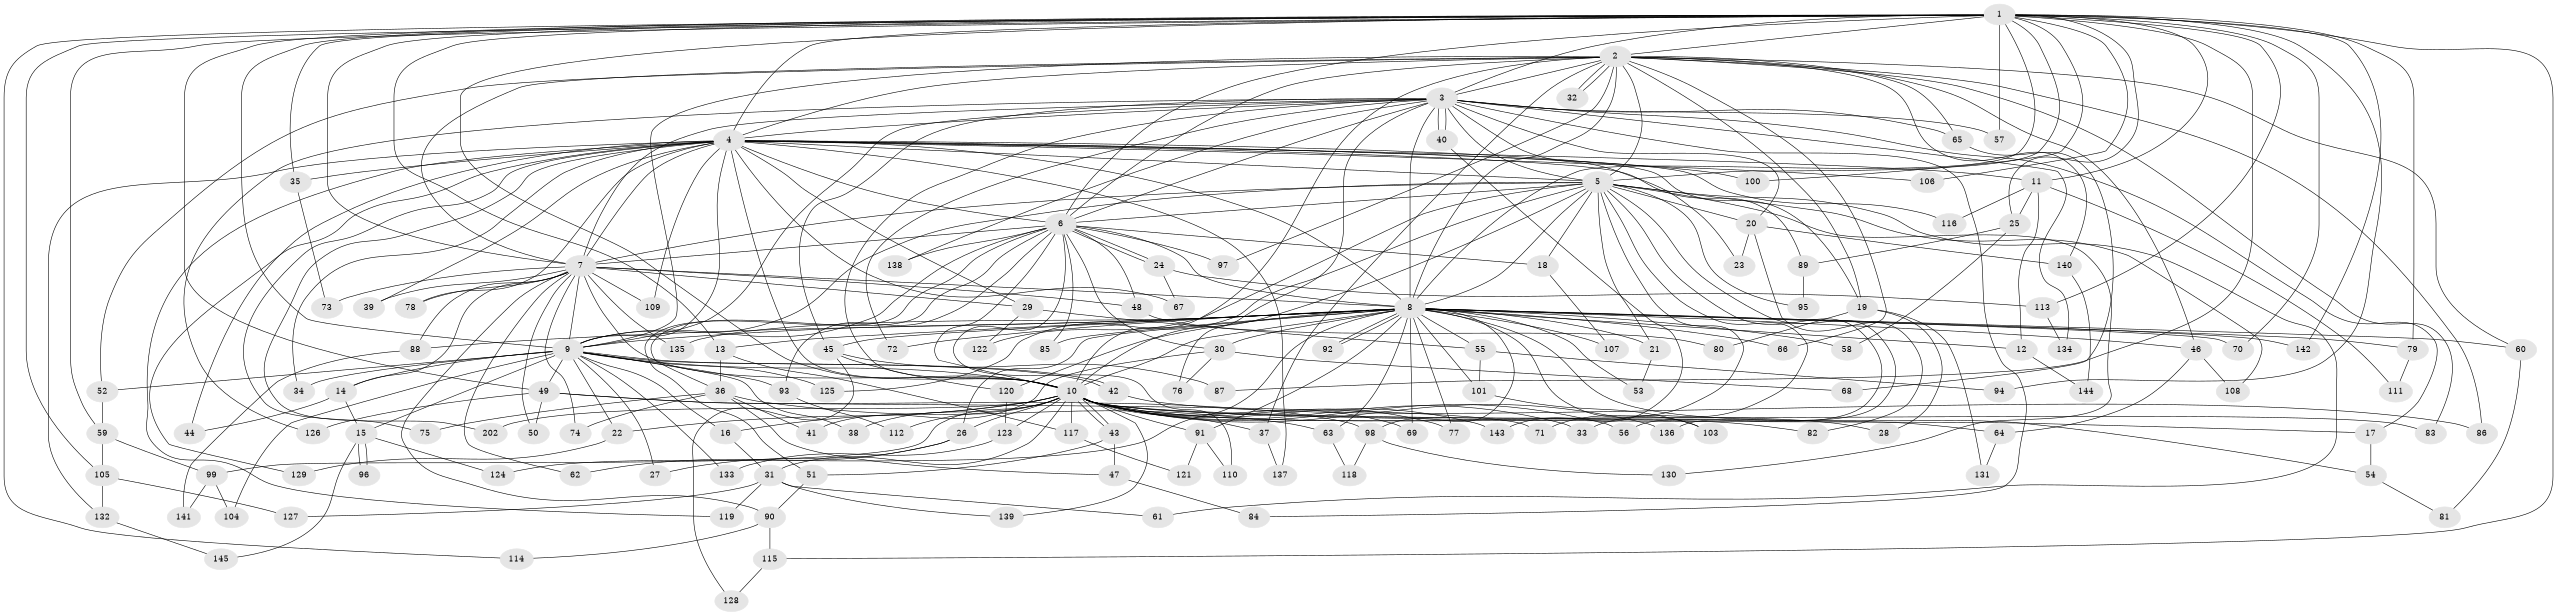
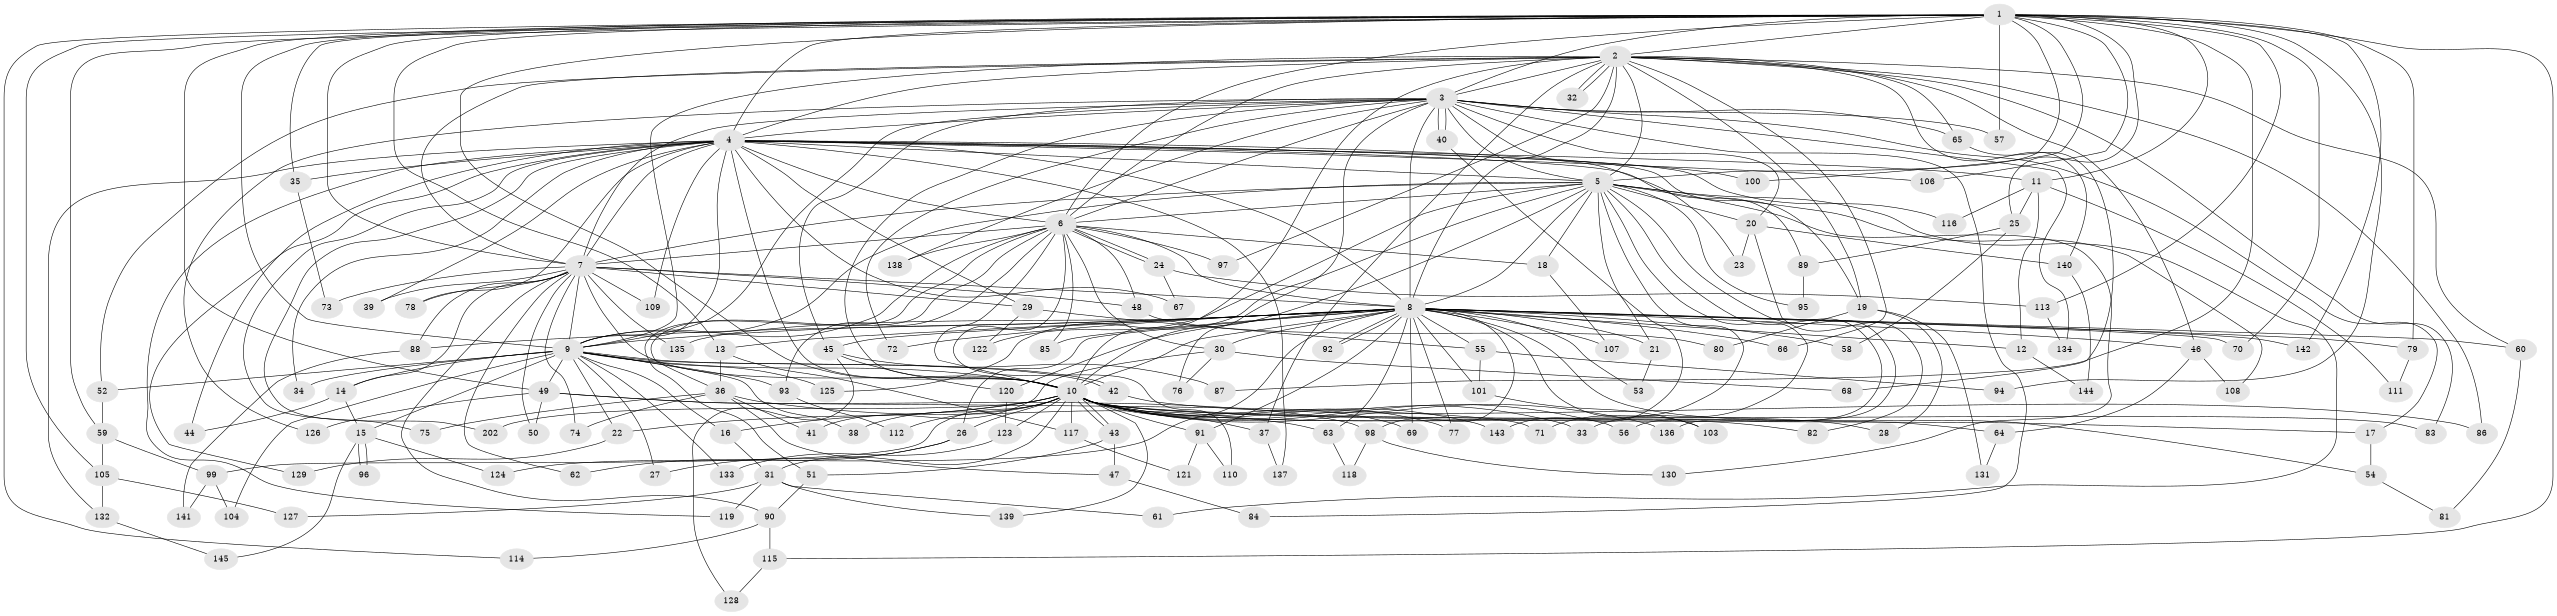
edge "1" -- "8": removed
